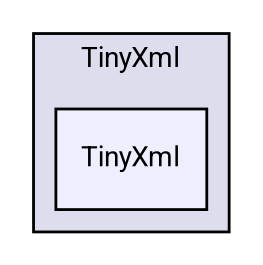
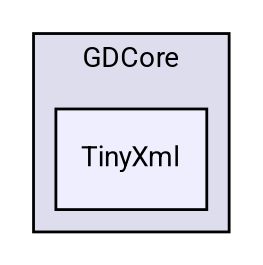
cluster "TinyXml": label "TinyXml" -> "GDCore"
